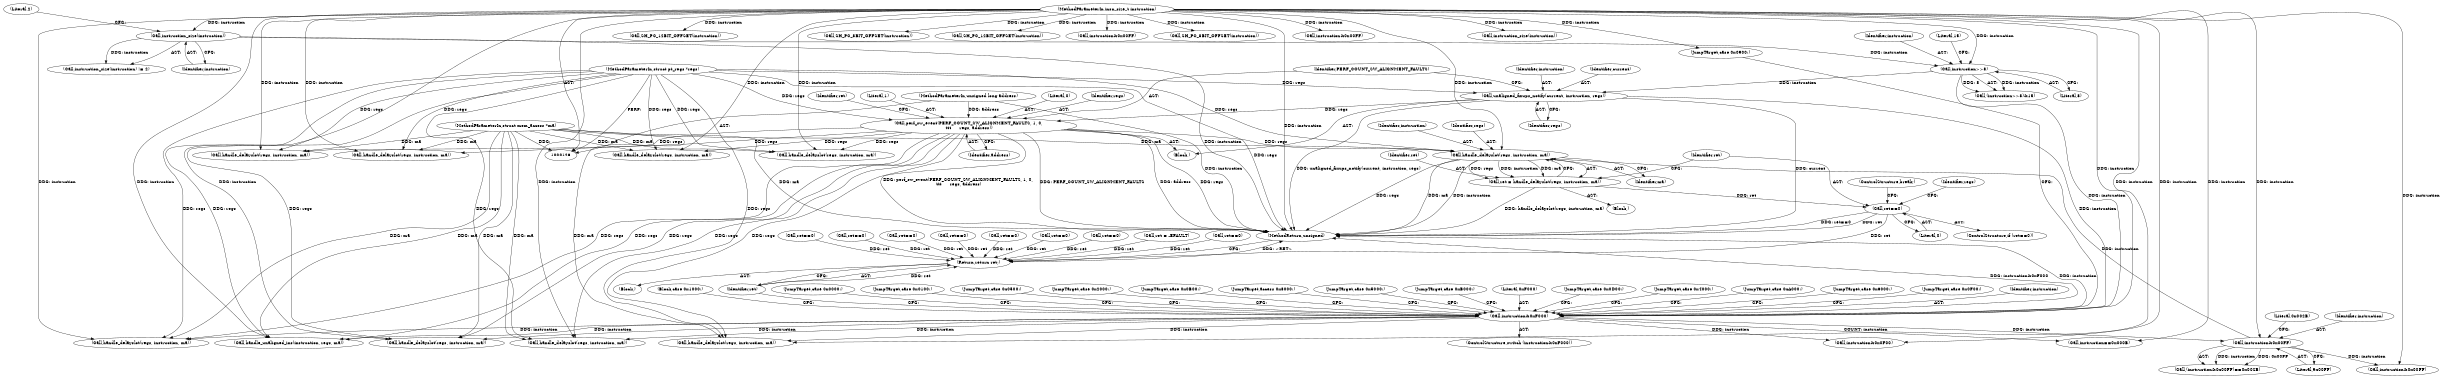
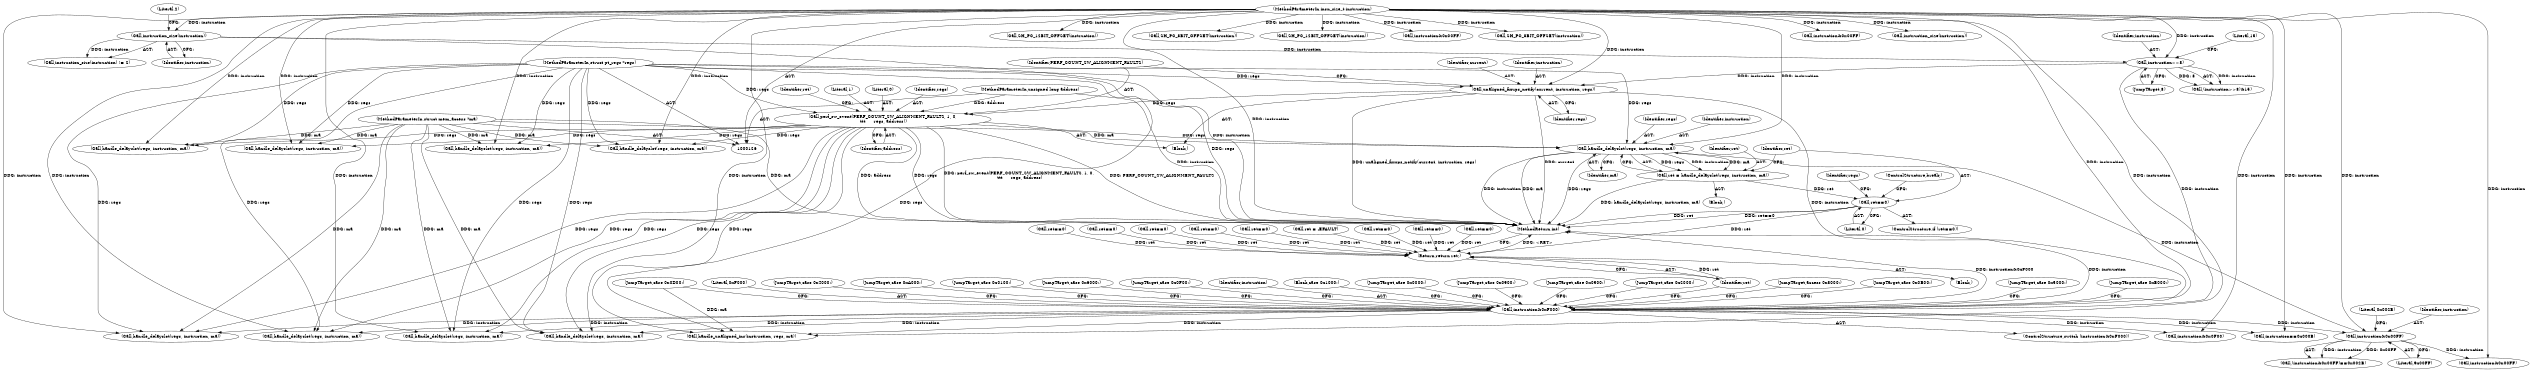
edge "(MethodParameterIn,insn_size_t instruction)" -> "(JumpTarget,case 0x0900:)": now "(MethodParameterIn,insn_size_t instruction)" -> "(Call,unaligned_fixups_notify(current, instruction, regs))"
node "(Literal,8)": label "(Literal,8)" -> "(JumpTarget,8)"
edge "(MethodParameterIn,struct pt_regs *regs)" -> "1000126": label "PERF: " -> "AST: "
edge "(MethodParameterIn,struct mem_access *ma)" -> "1000126": label "DDG: " -> "AST: "
node "(MethodReturn,unsigned)": label "(MethodReturn,unsigned)" -> "(MethodReturn,int)"
edge "(MethodParameterIn,struct mem_access *ma)" -> "(Call,handle_unaligned_ins(instruction, regs, ma))": now "(JumpTarget,case 0x0D00:)" -> "(Call,handle_unaligned_ins(instruction, regs, ma))"
edge "(Call,instruction&0xF000)" -> "(Call,instruction==0x000B)": label "COUNT: instruction" -> "DDG: instruction"
